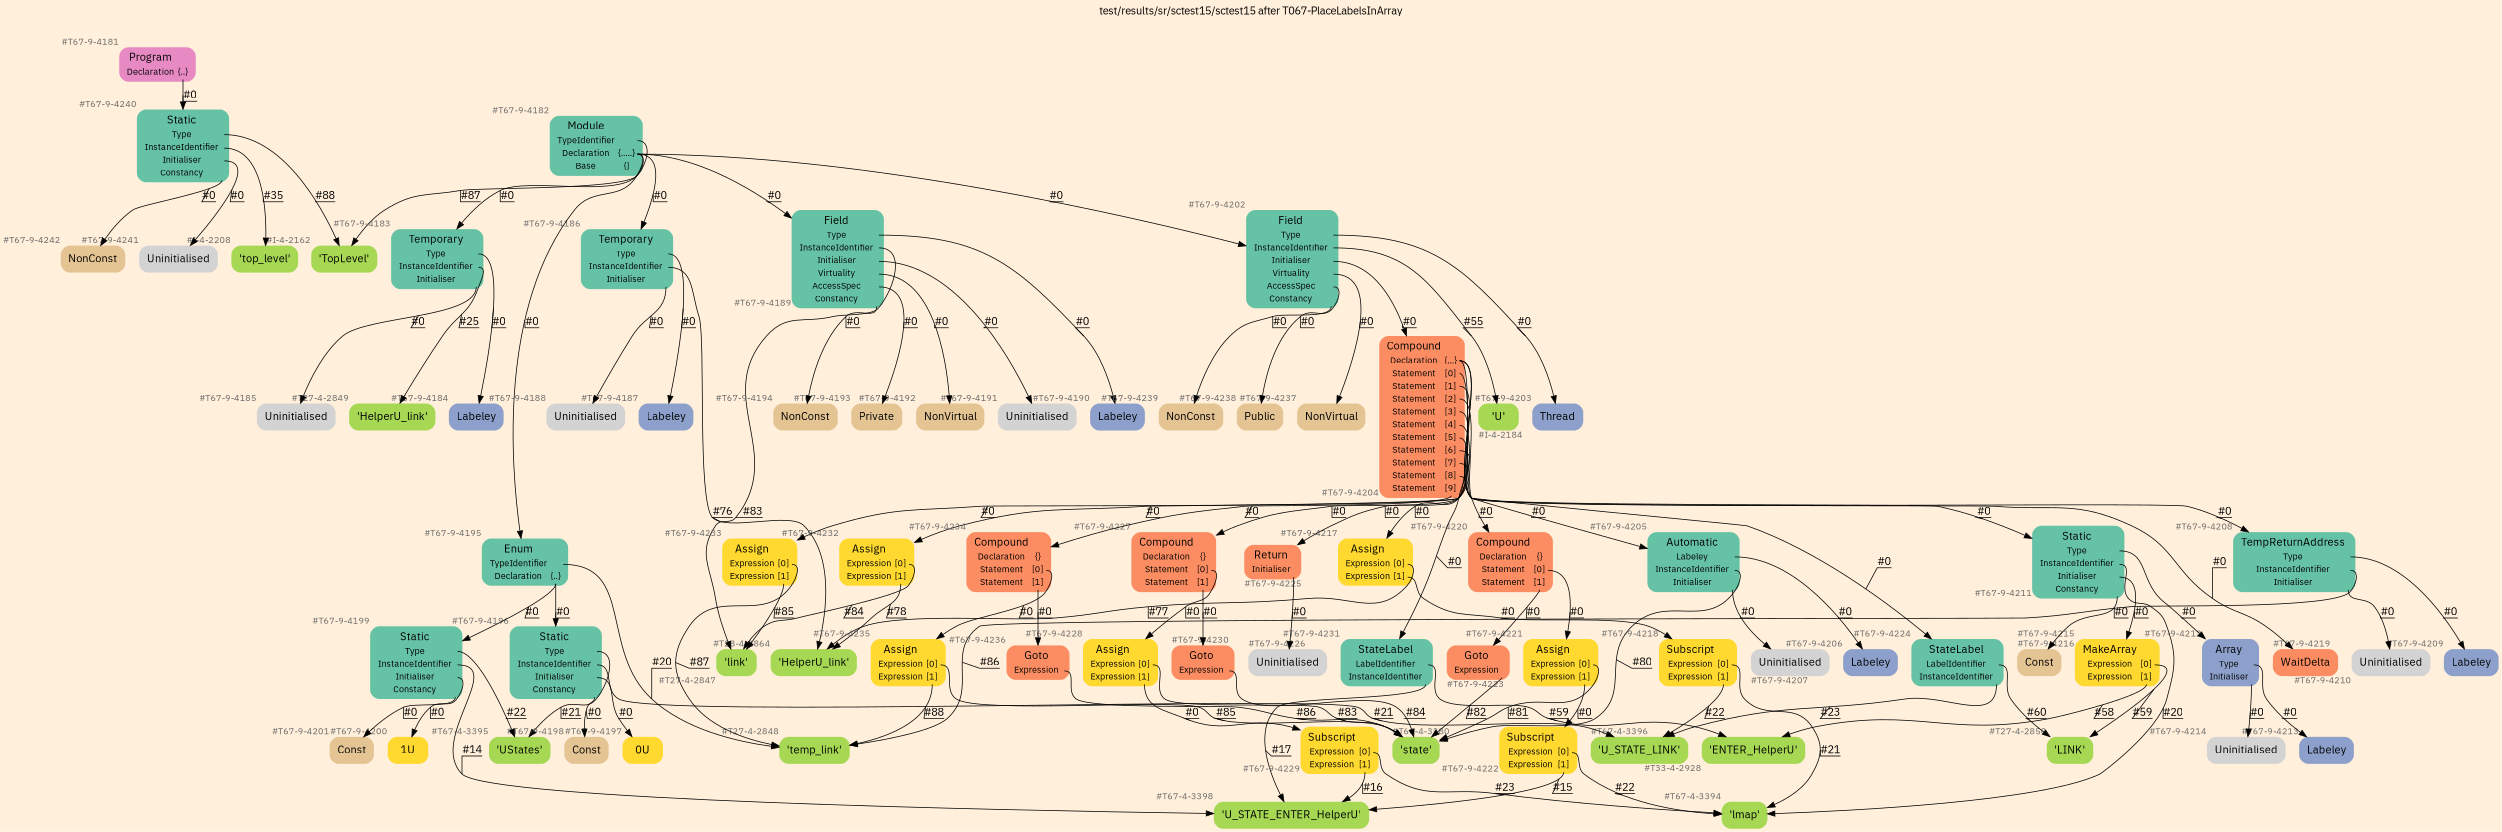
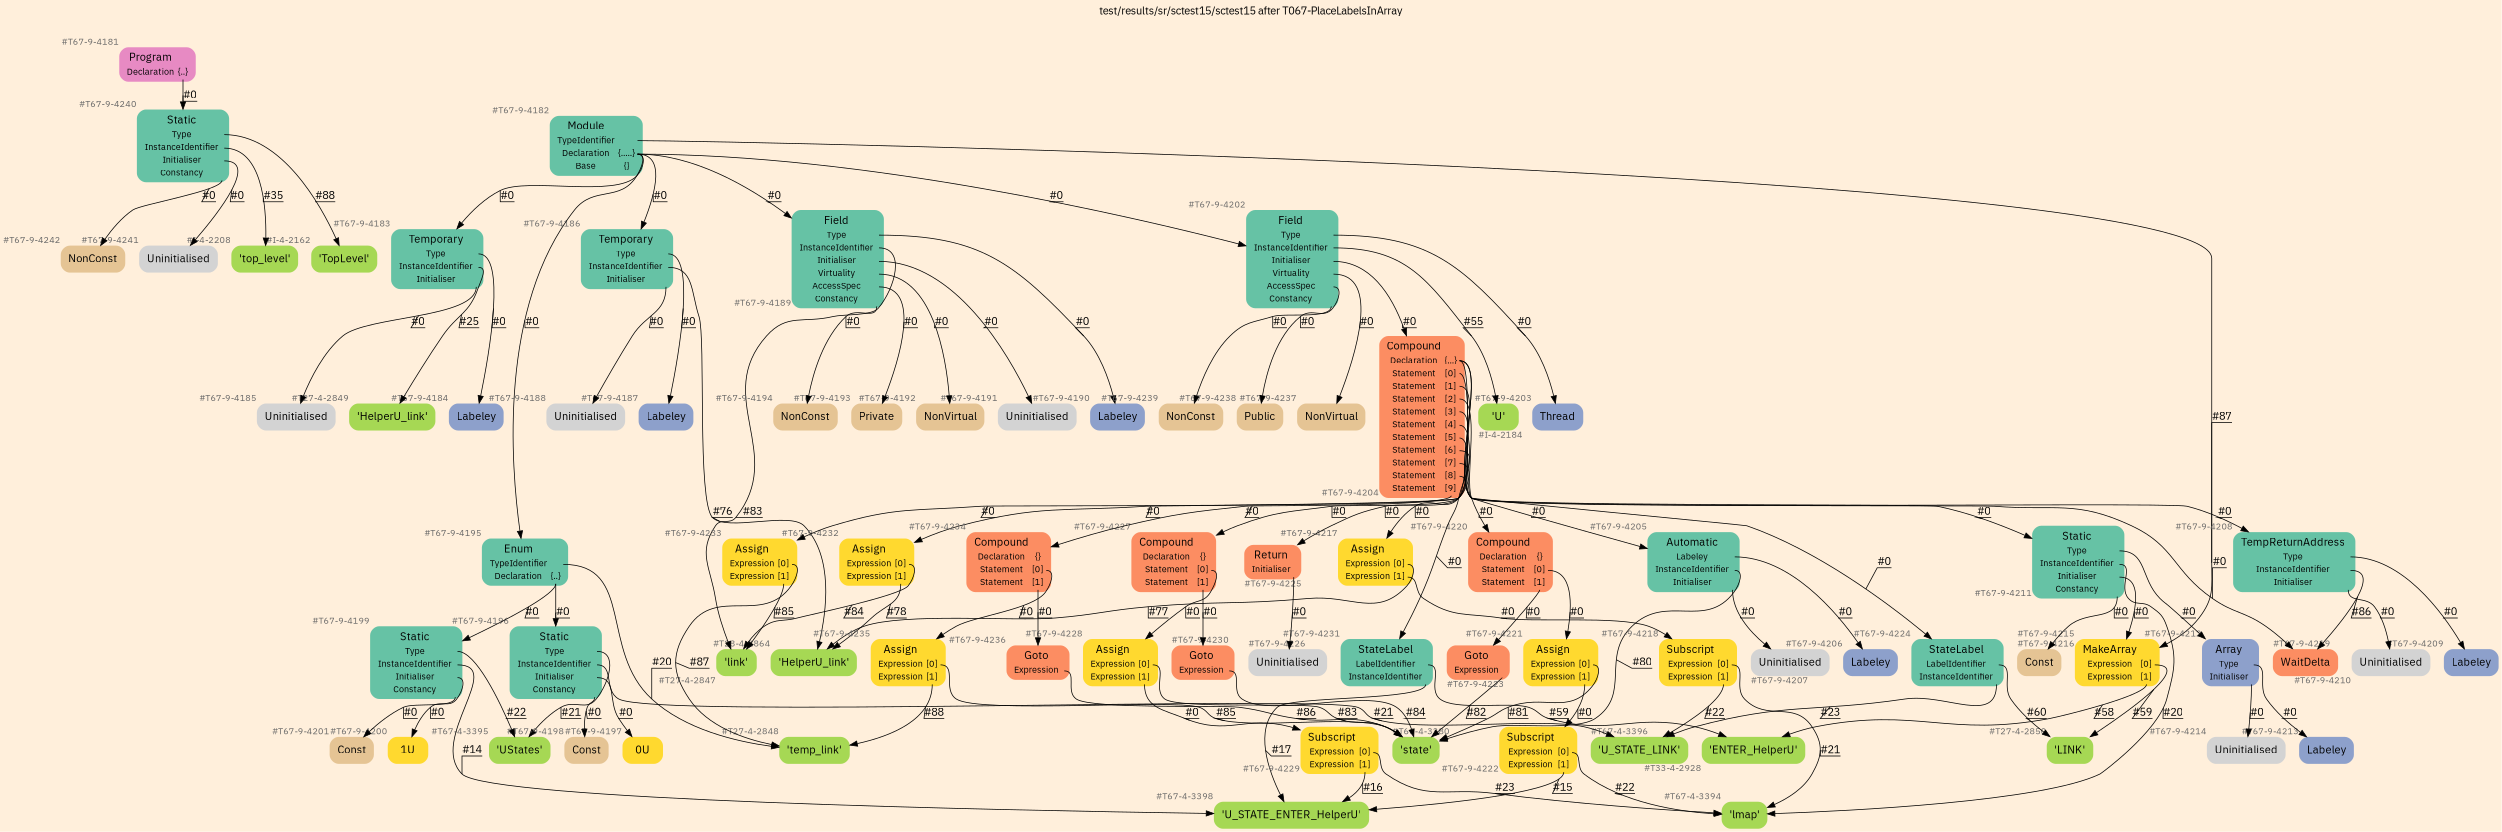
edge "Module" -> "'TopLevel'": now "Module" -> "MakeArray"
edge "TempReturnAddress" -> "'temp_link'": now "TempReturnAddress" -> "WaitDelta"
